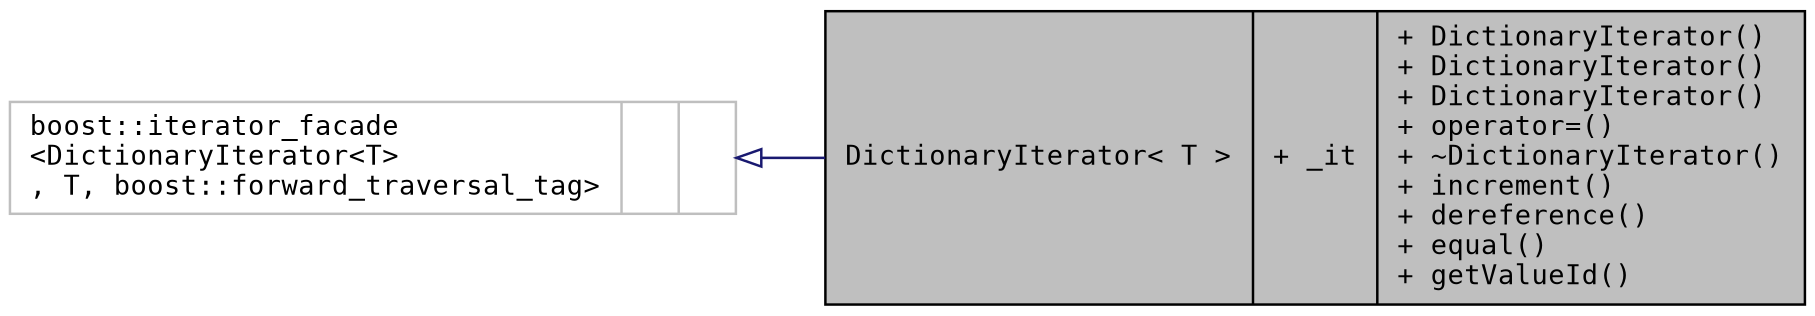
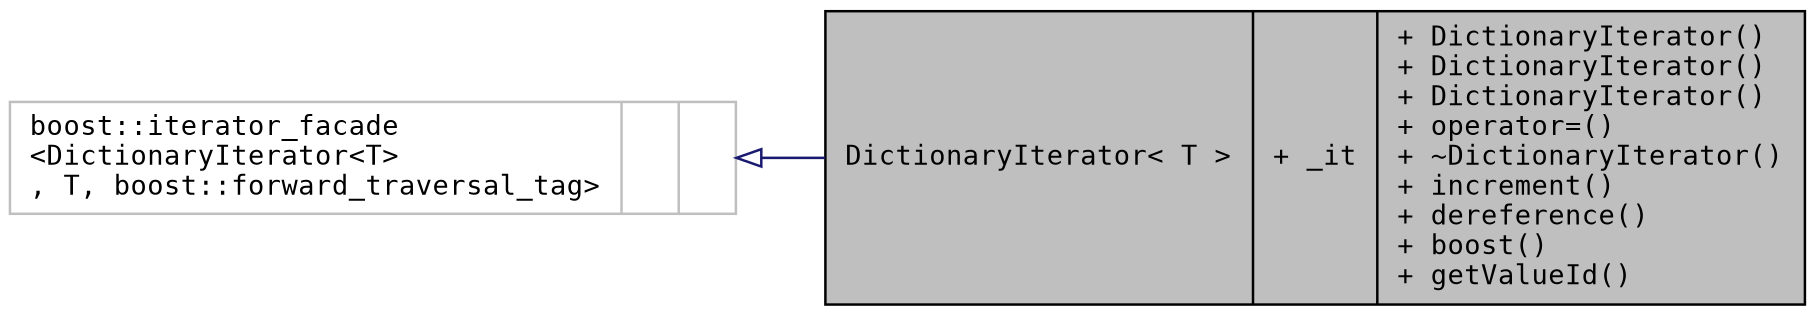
node "DictionaryIterator< T >": text "+ equal()" -> "+ boost()"
